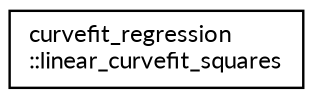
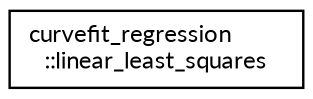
node "curvefit_regression ::linear_curvefit_squares": label "curvefit_regression ::linear_curvefit_squares" -> "curvefit_regression ::linear_least_squares"
